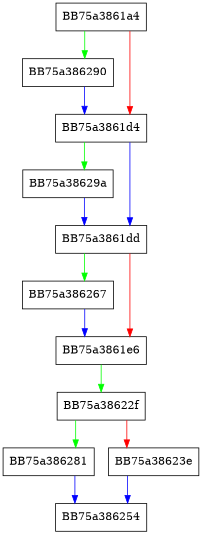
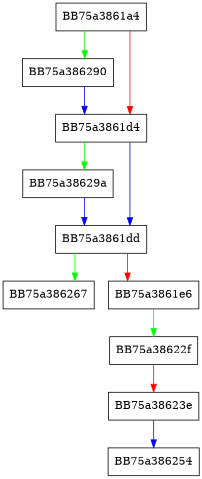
edge "BB75a386267" -> "BB75a3861e6": removed
node "BB75a386281": removed
